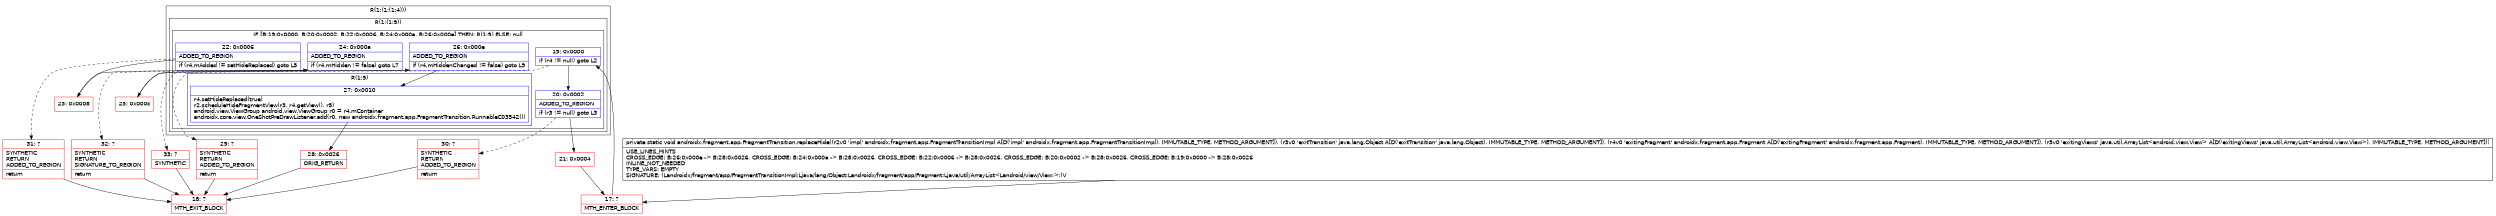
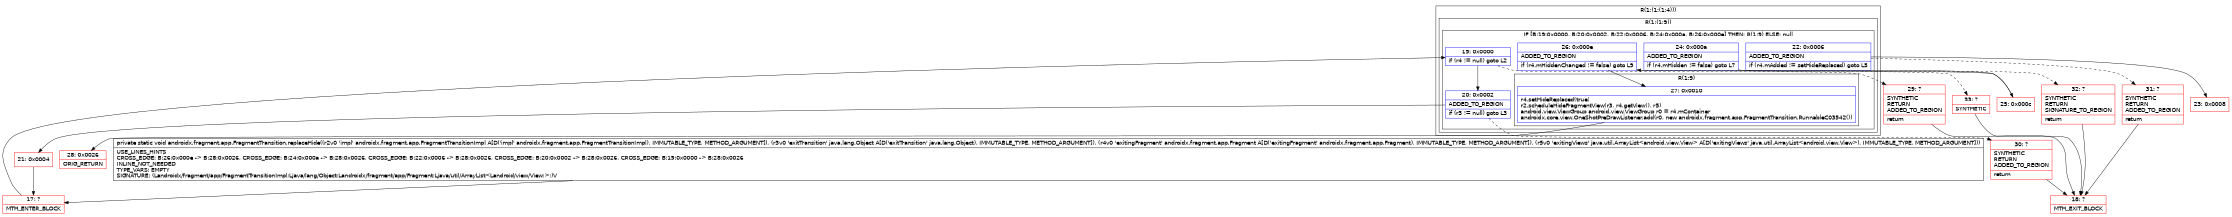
edge "23: 0x0008" -> "24: 0x000a": removed
edge "28: 0x0026" -> "18: ?": removed
